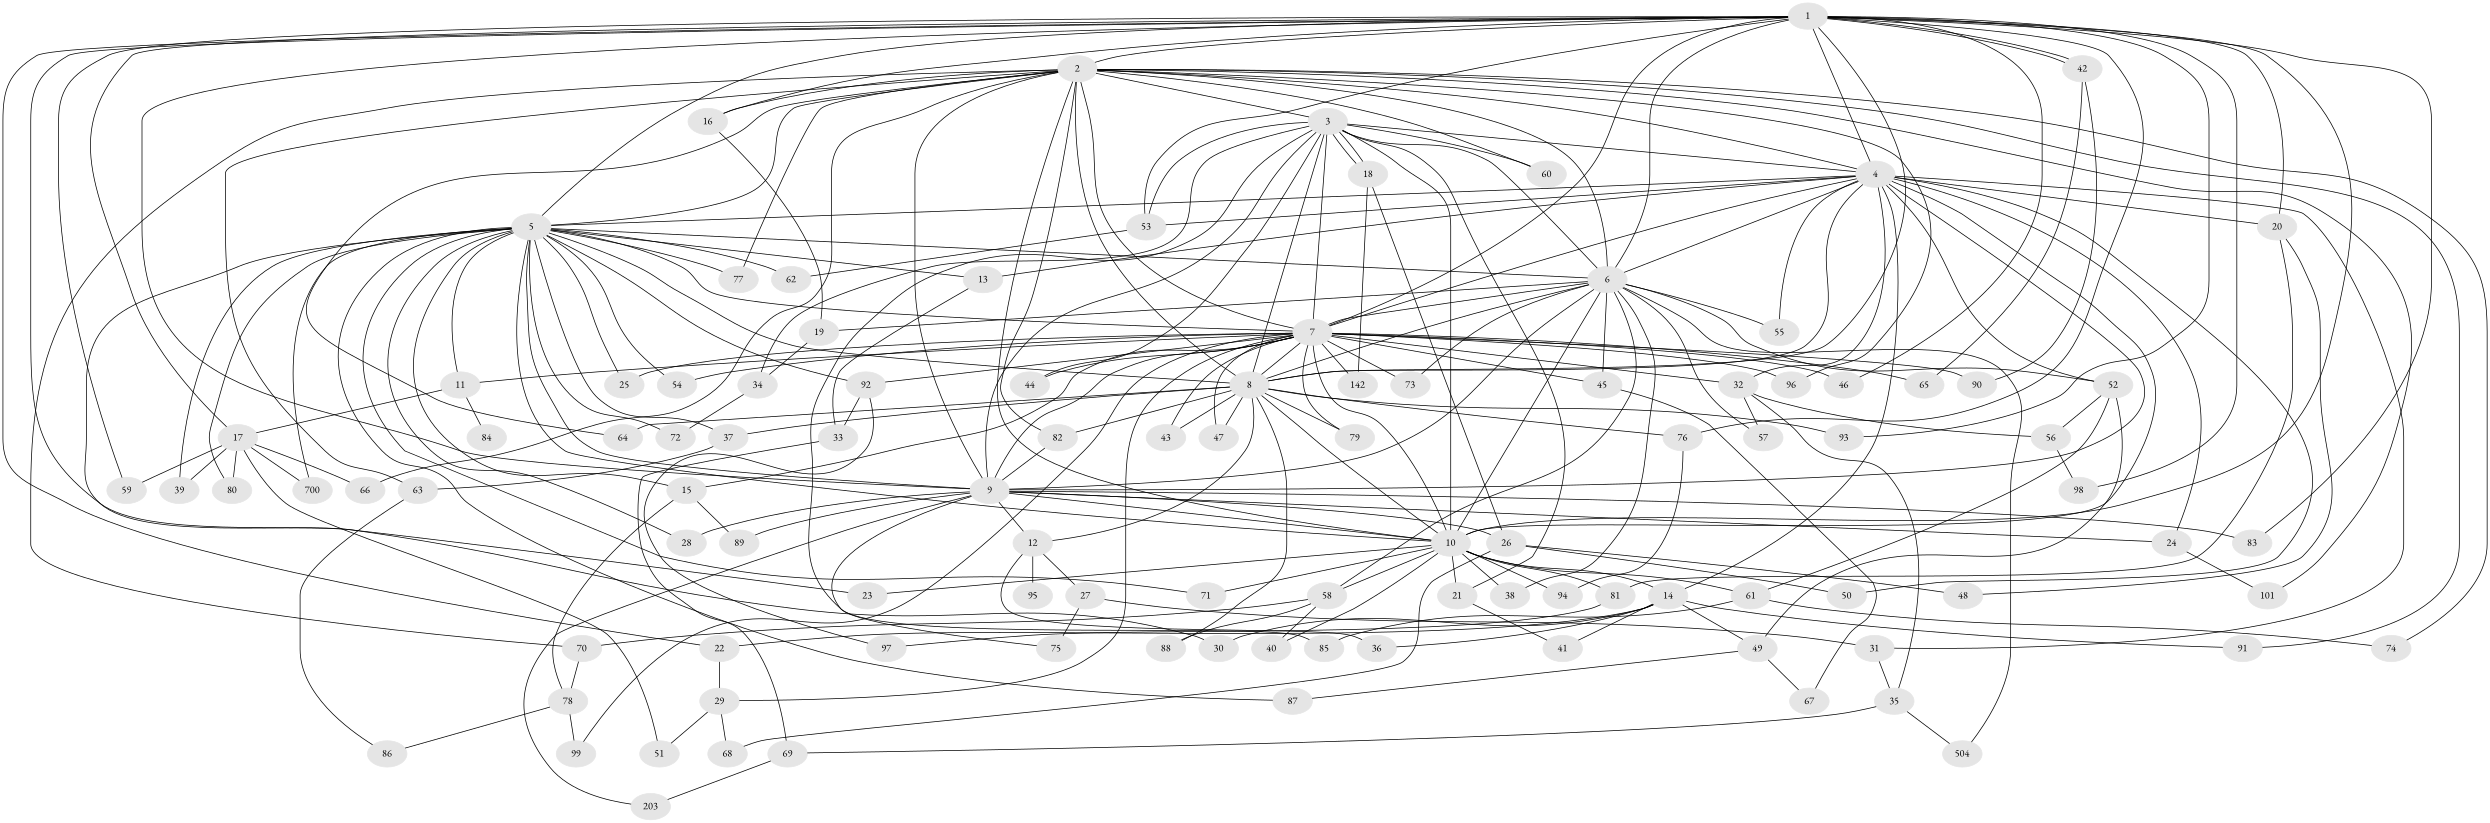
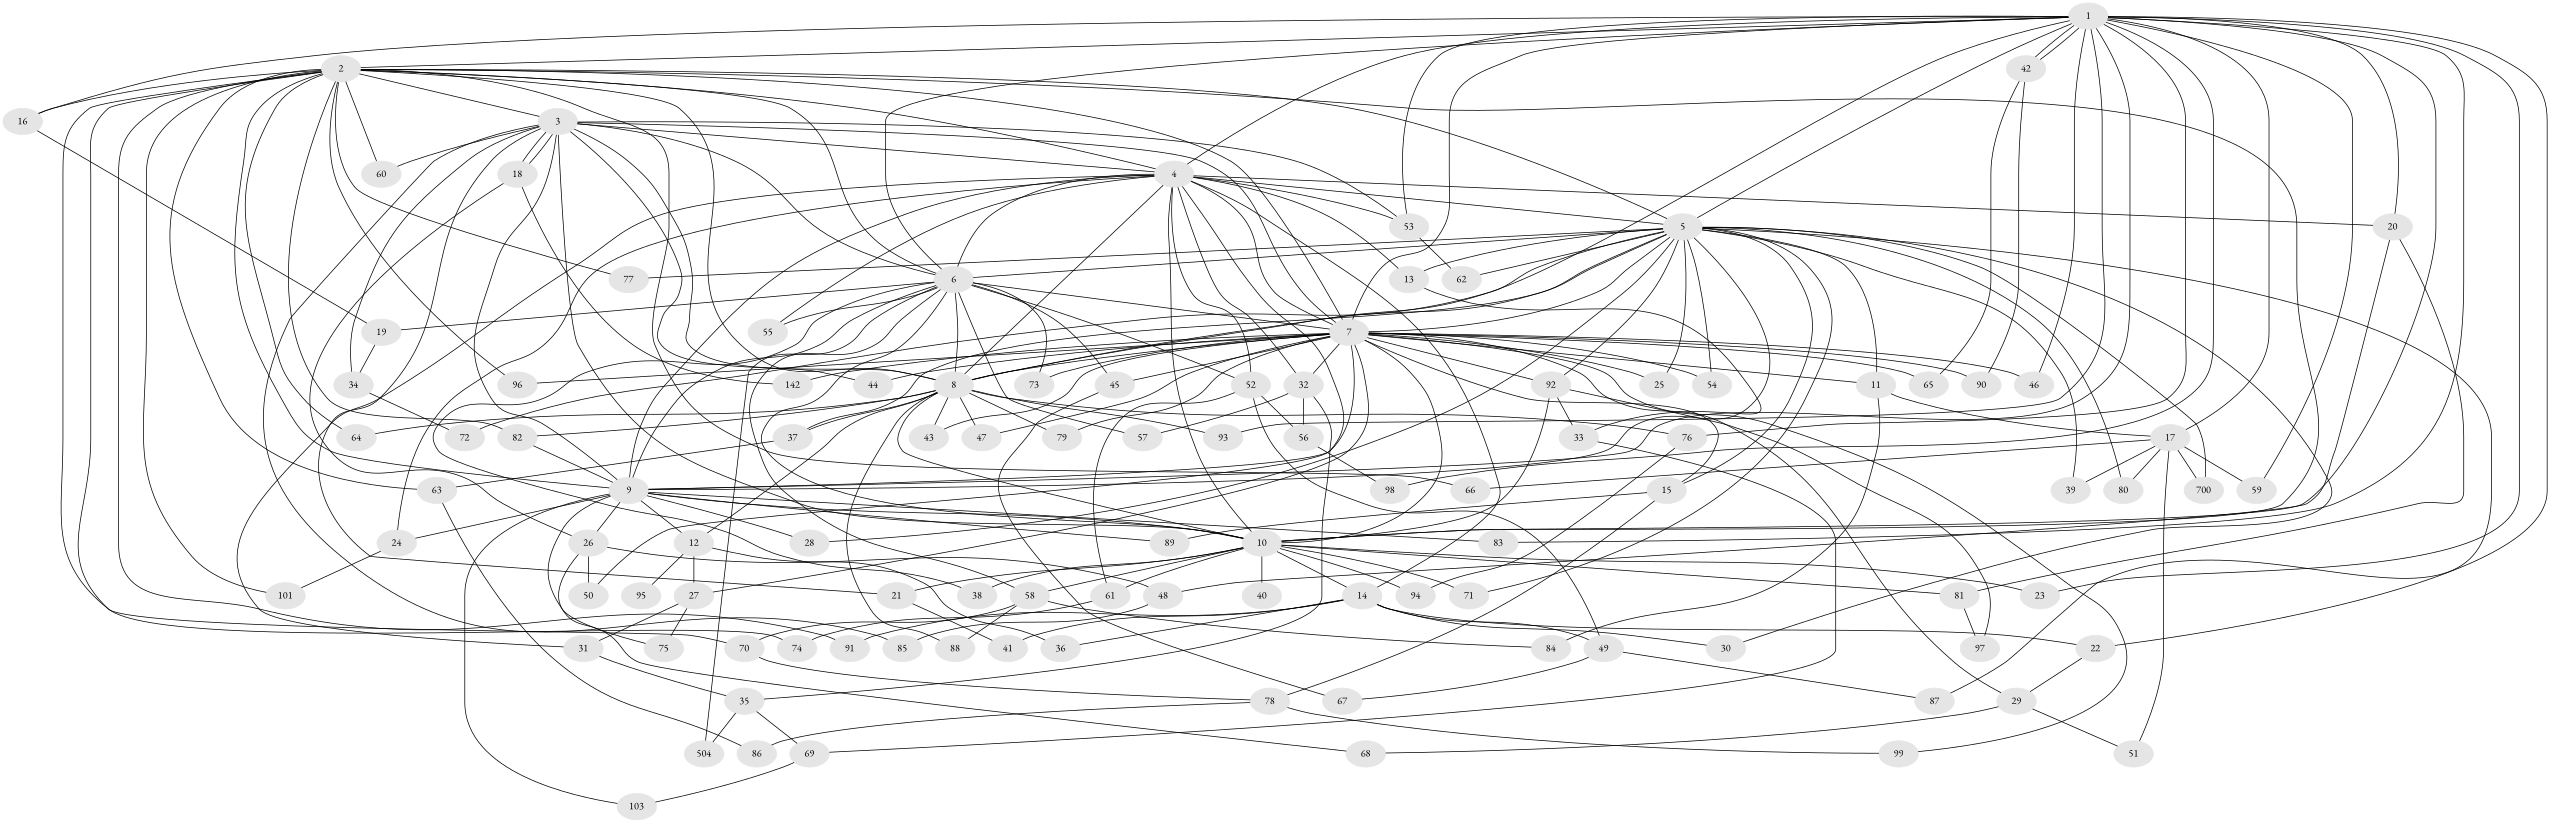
edge "5" -- "10": now "92" -- "10"
edge "7" -- "27": added
edge "61" -- "85": now "48" -- "85"
edge "58" -- "40": now "58" -- "84"
node "203": label "203" -> "103"
